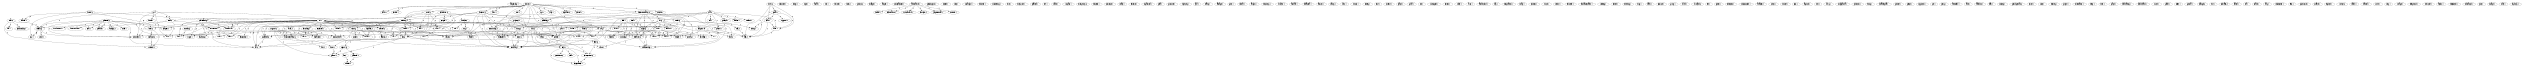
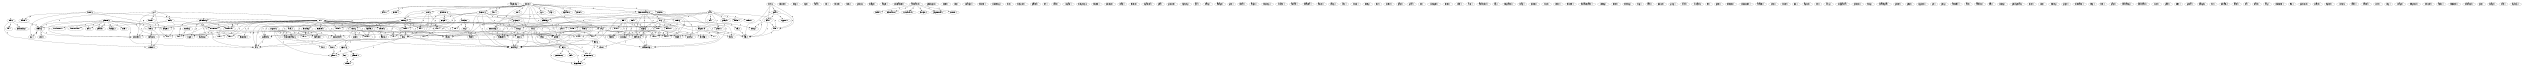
edge "television(2)" -> "used(2)": removed, label "1"
edge "director(3)" -> "community(2)": now "director(3)" -> "project(2)"
